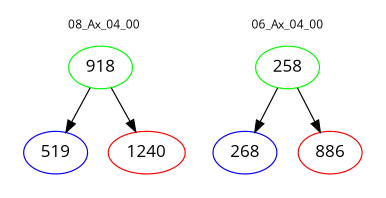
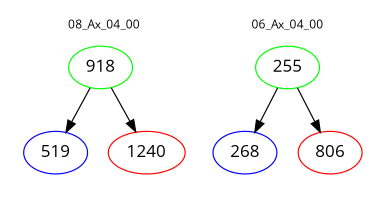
node "258": label "258" -> "255"
node "886": label "886" -> "806"
